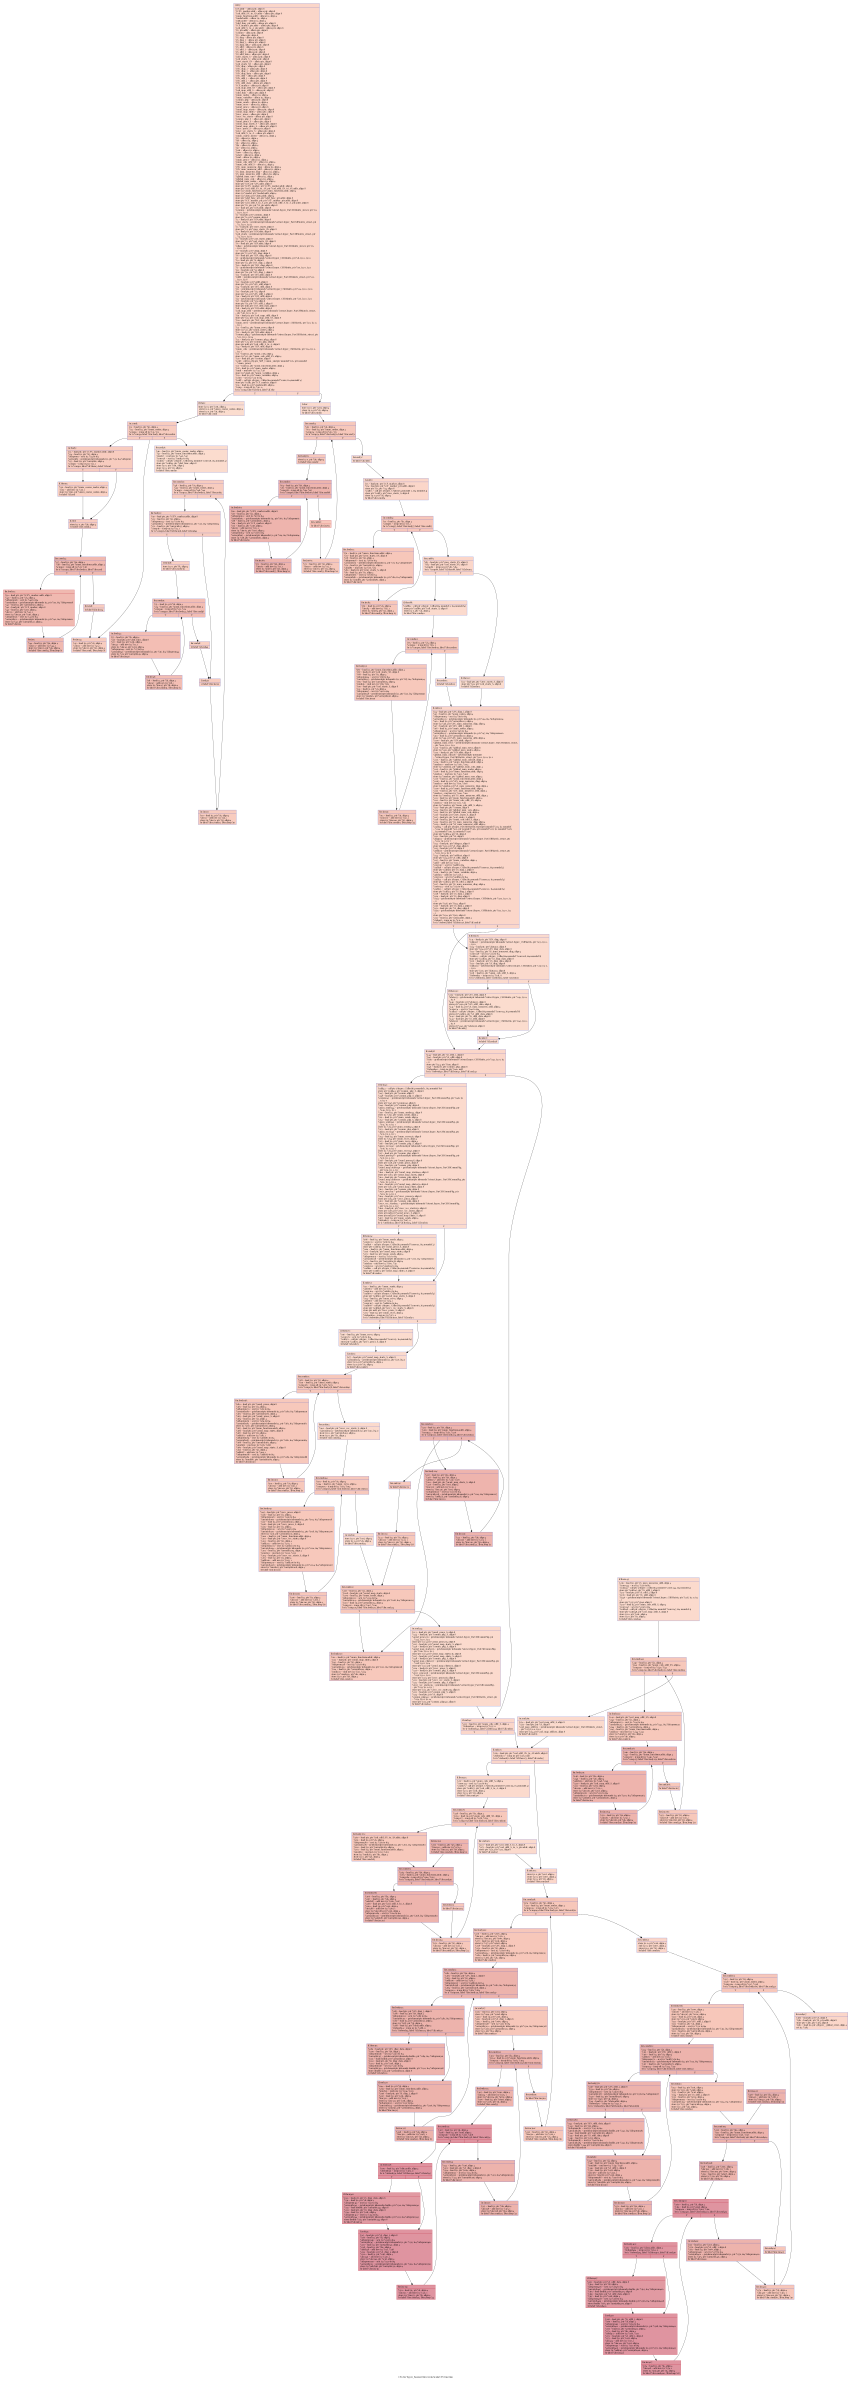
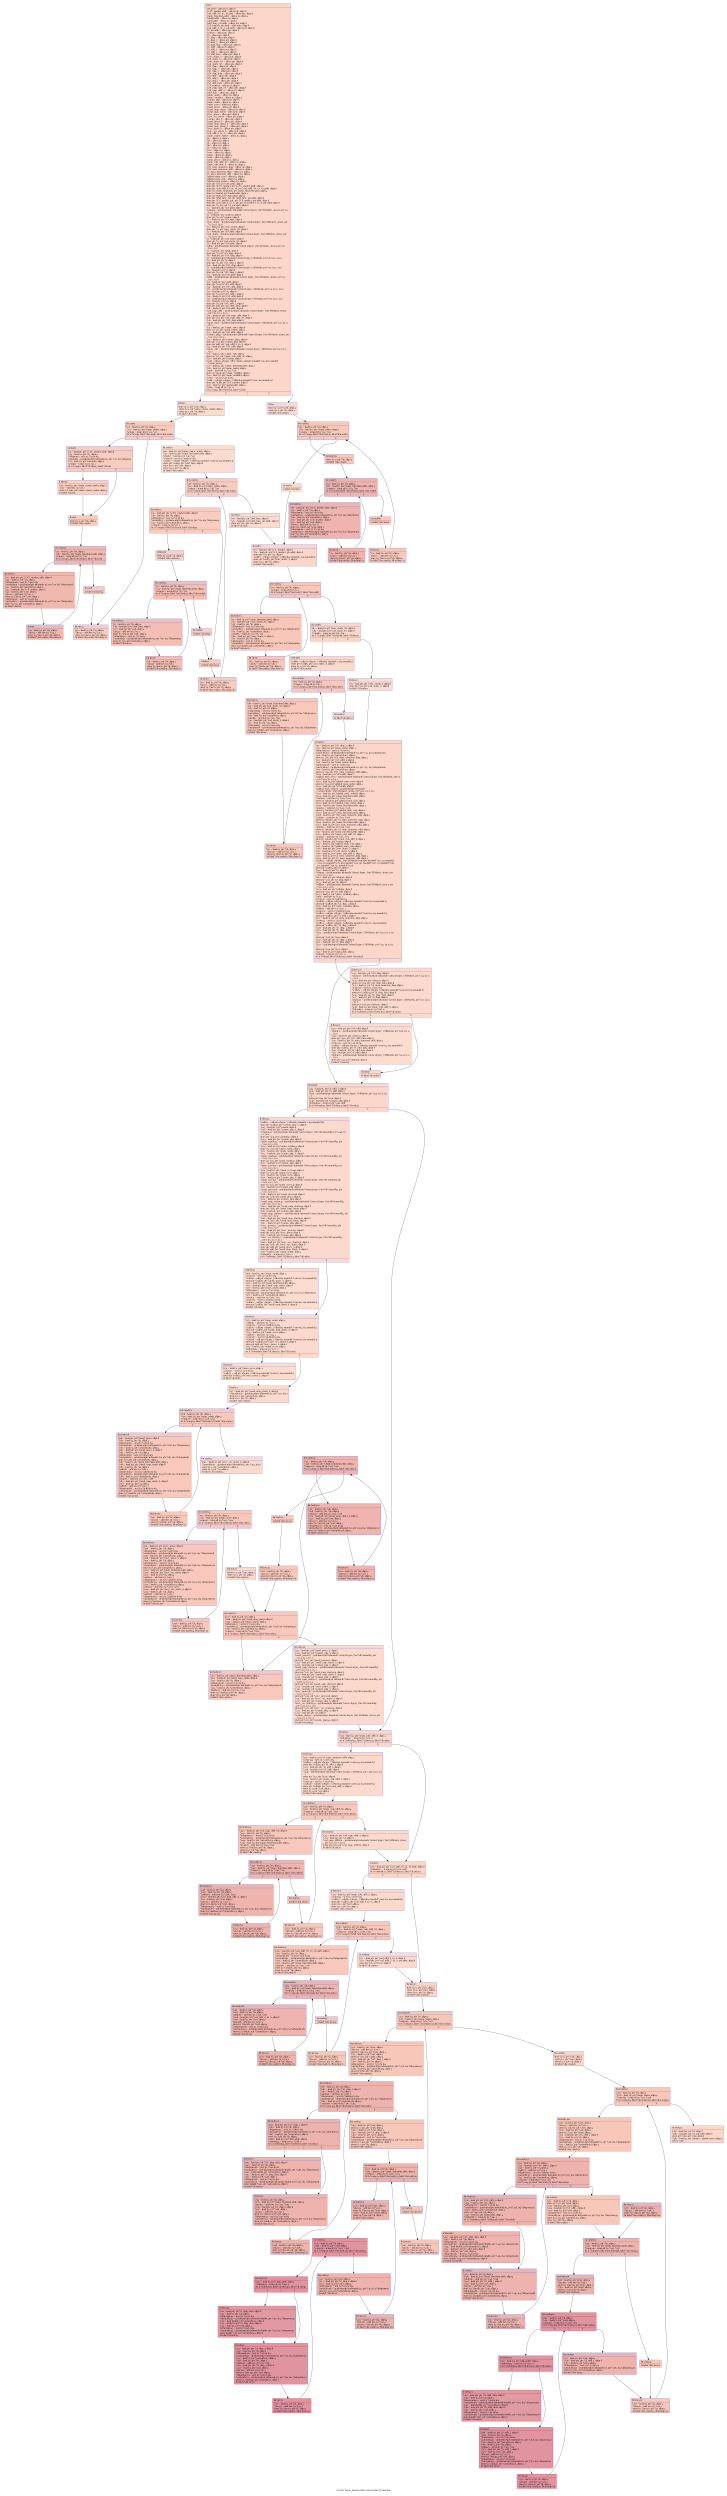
node "for.end52:": added
edge "if.end241:" -> "if.then243:": added
edge "for.body286:" -> "for.inc294:": now "for.body286:" -> "for.inc291:"
